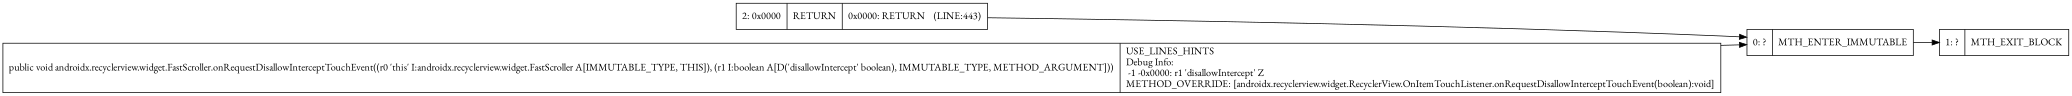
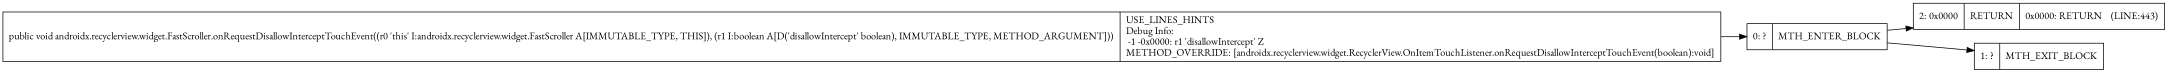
edge "2: 0x0000" -> "0: ?": reversed
node "0: ?": text "MTH_ENTER_IMMUTABLE" -> "MTH_ENTER_BLOCK"
